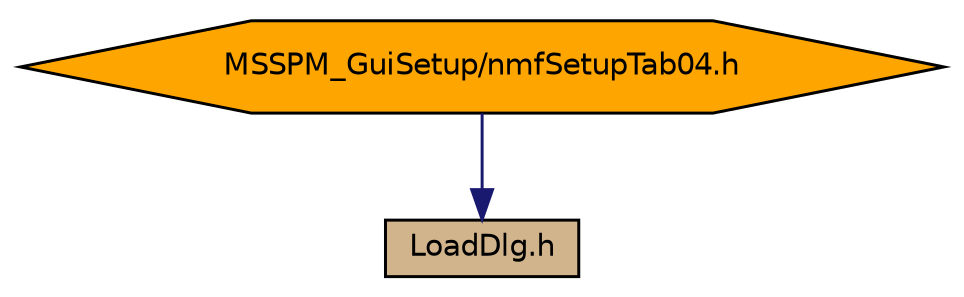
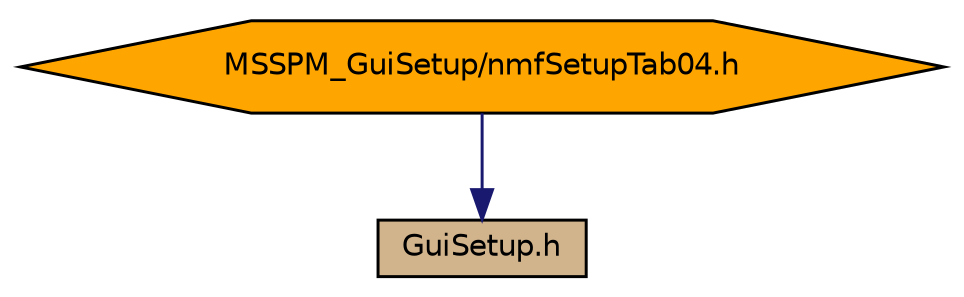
node "LoadDlg.h": label "LoadDlg.h" -> "GuiSetup.h"
